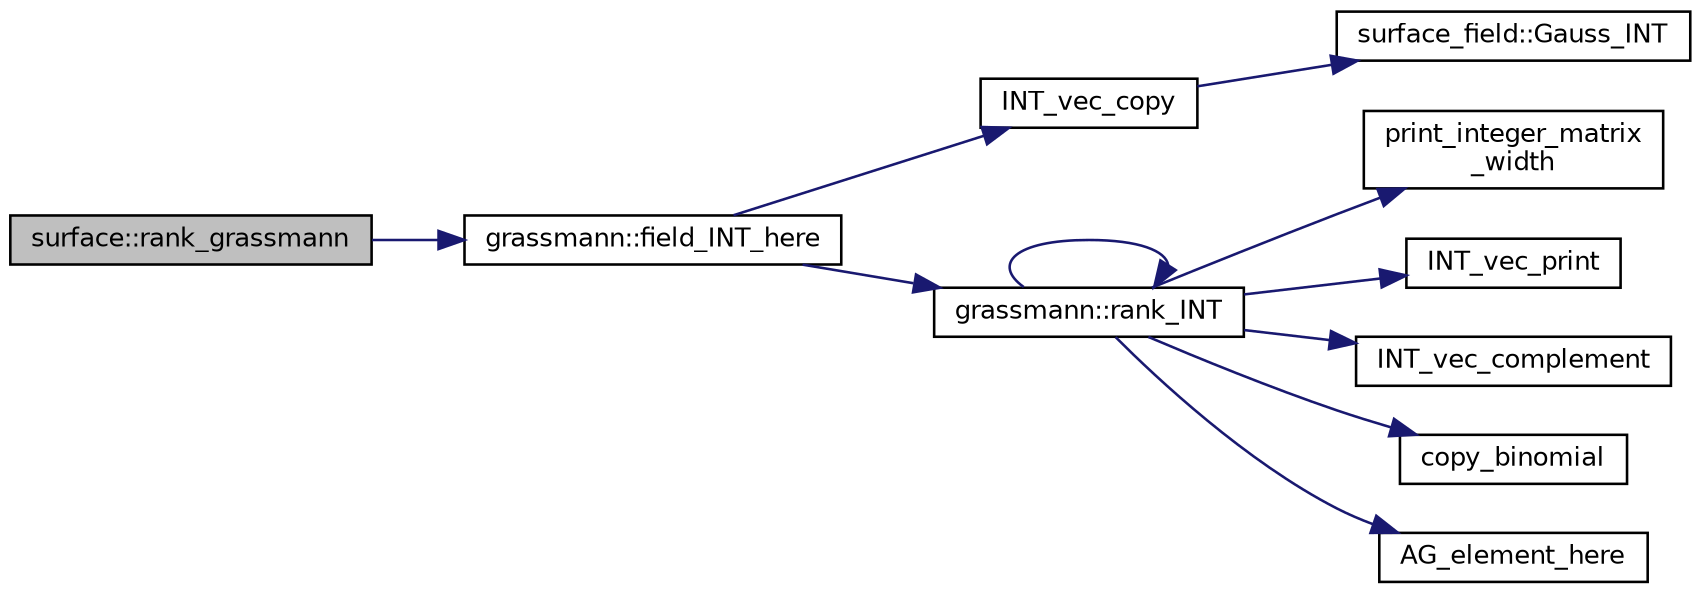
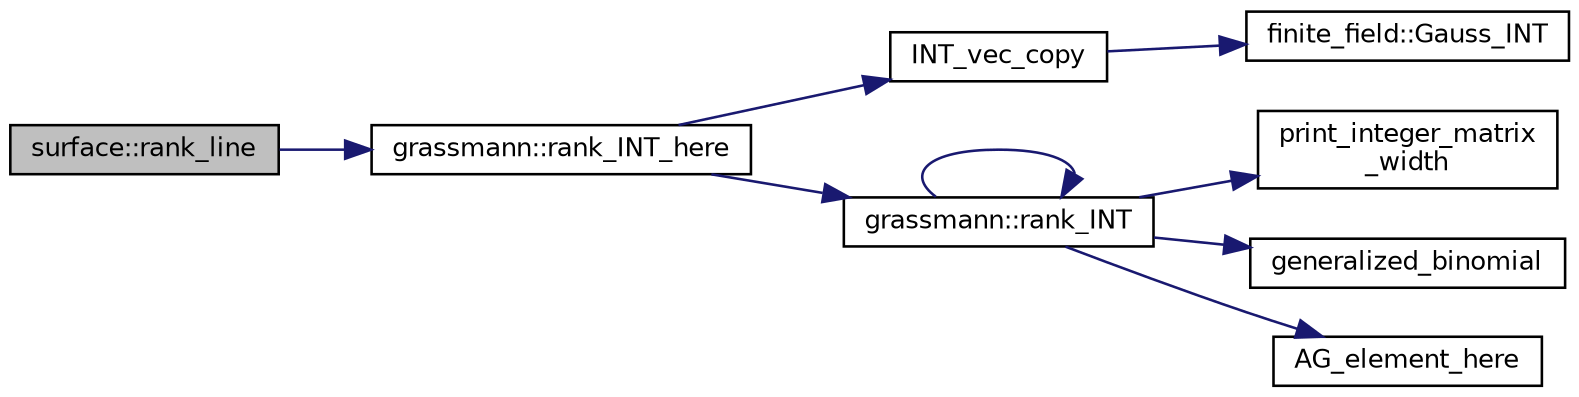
node "surface_field::Gauss_INT": label "surface_field::Gauss_INT" -> "finite_field::Gauss_INT"
node "surface::rank_grassmann": label "surface::rank_grassmann" -> "surface::rank_line"
node "grassmann::field_INT_here": label "grassmann::field_INT_here" -> "grassmann::rank_INT_here"
node "INT_vec_print": removed
node "INT_vec_complement": removed
node "copy_binomial": label "copy_binomial" -> "generalized_binomial"
